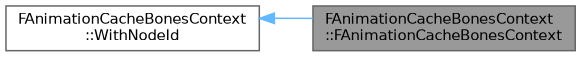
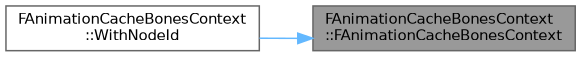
edge "FAnimationCacheBonesContext ::FAnimationCacheBonesContext" -> "FAnimationCacheBonesContext ::WithNodeId": reversed
